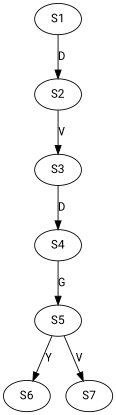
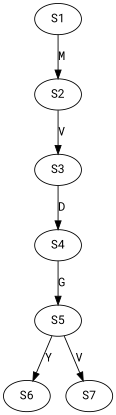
edge "S1" -> "S2": label "D" -> "M"
